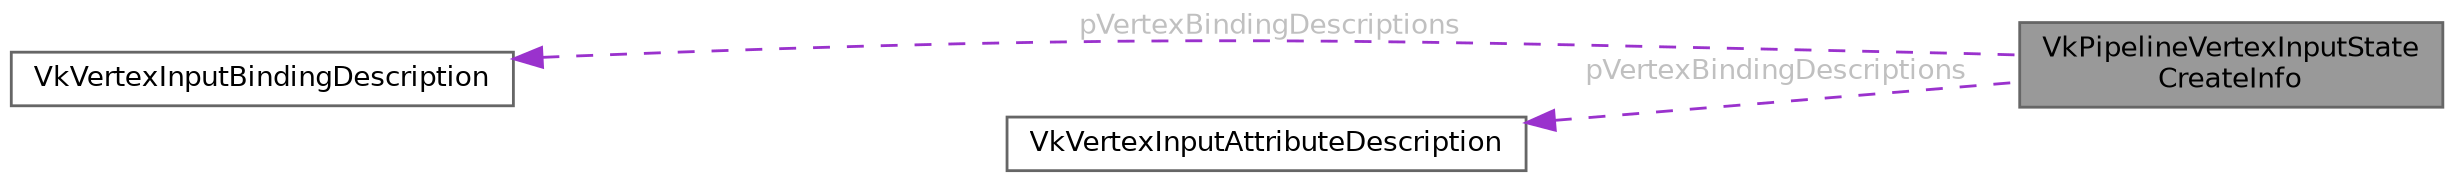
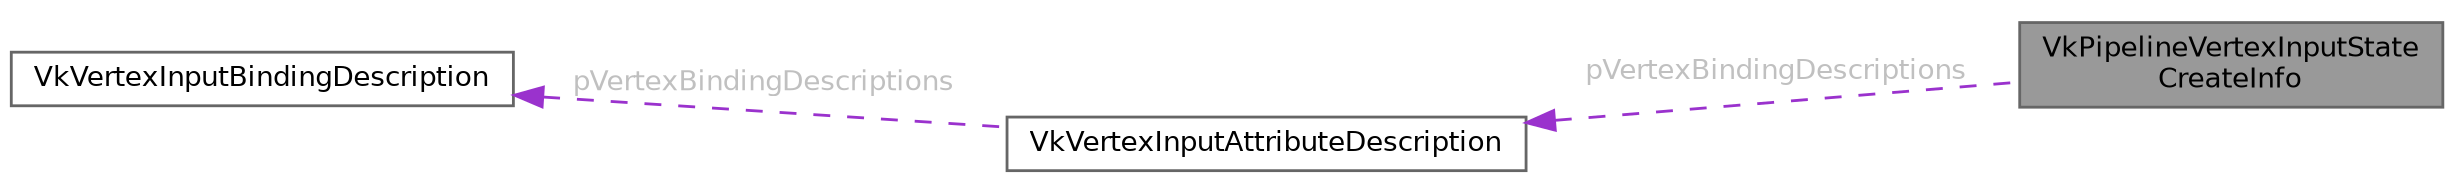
edge "VkPipelineVertexInputState CreateInfo" -> "VkVertexInputBindingDescription": now "VkVertexInputAttributeDescription" -> "VkVertexInputBindingDescription"
